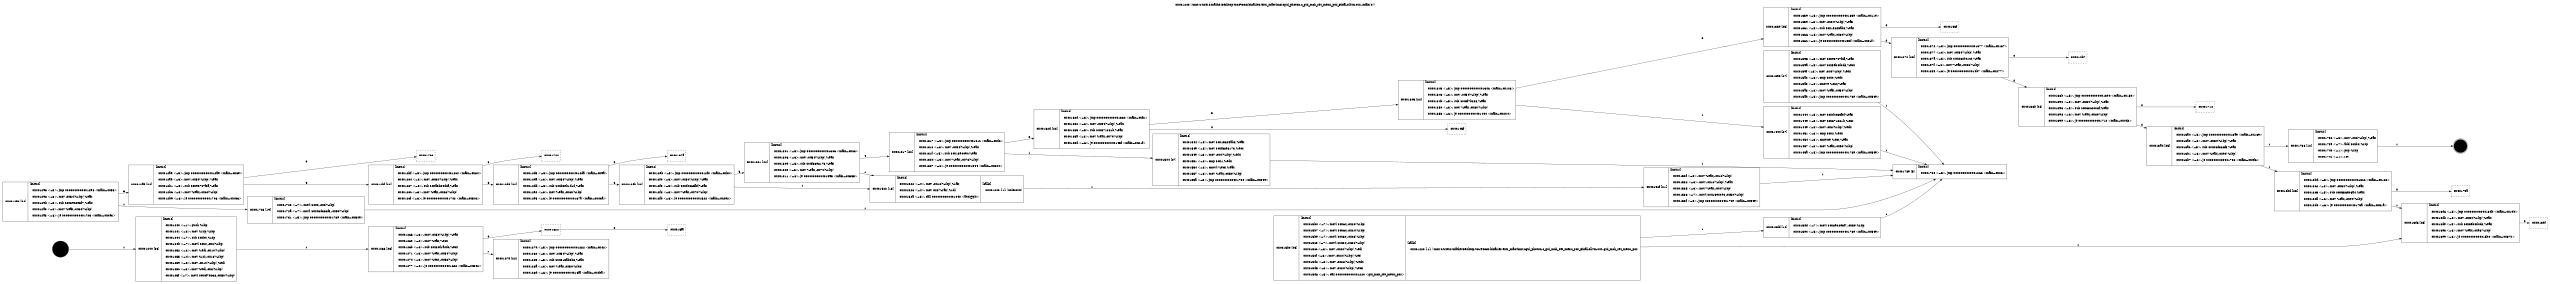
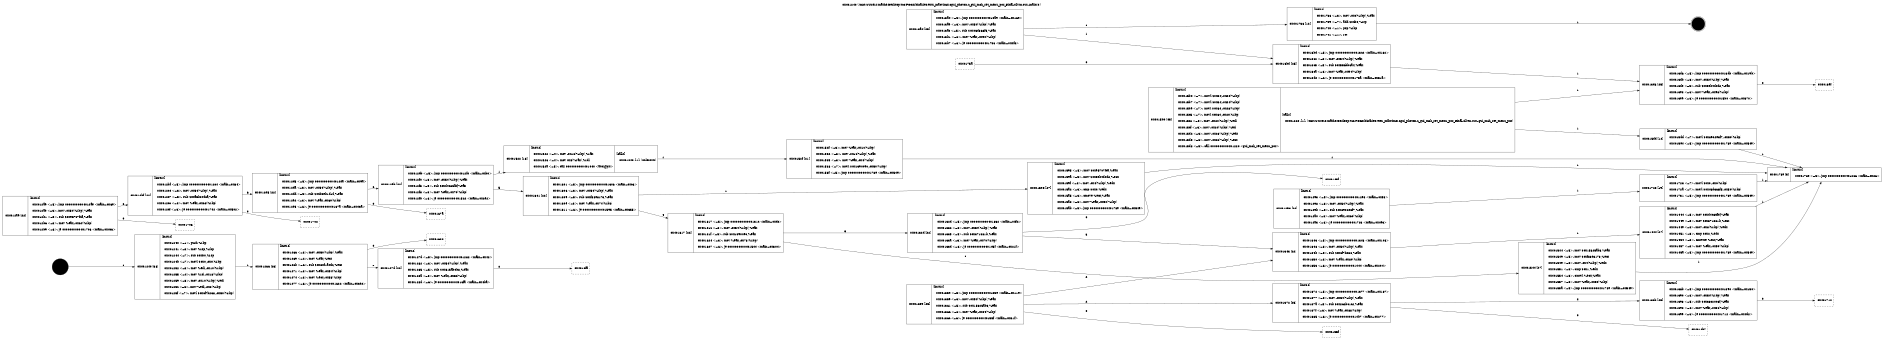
edge "0x401343 [22]" -> "0x401359 [25]": reversed
edge "0x40138b [25]" -> "0x4013a4 [25]": removed, label "2"
edge "0x401301 [22]" -> "0x401522 [13]": now "0x401301 [22]" -> "0x401595 [27]"
edge "0x4013bd [25]" -> "0x40175a": reversed
edge "0x401293 [22]" -> "0x4012a9 [22]": removed, label "6"
edge "0x401622" -> "0x4016fa": now "0x40127d [22]" -> "0x4016fa"
